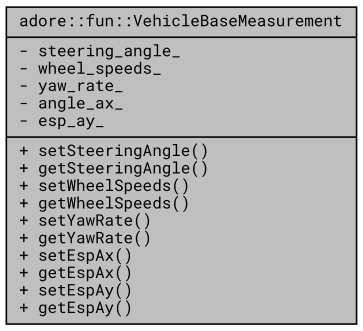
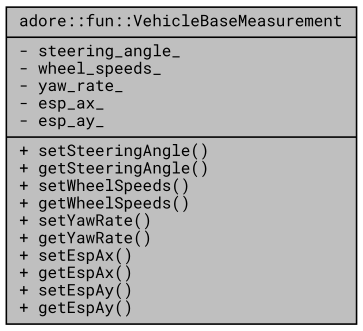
node "adore::fun::VehicleBaseMeasurement": text "- angle_ax_" -> "- esp_ax_"
